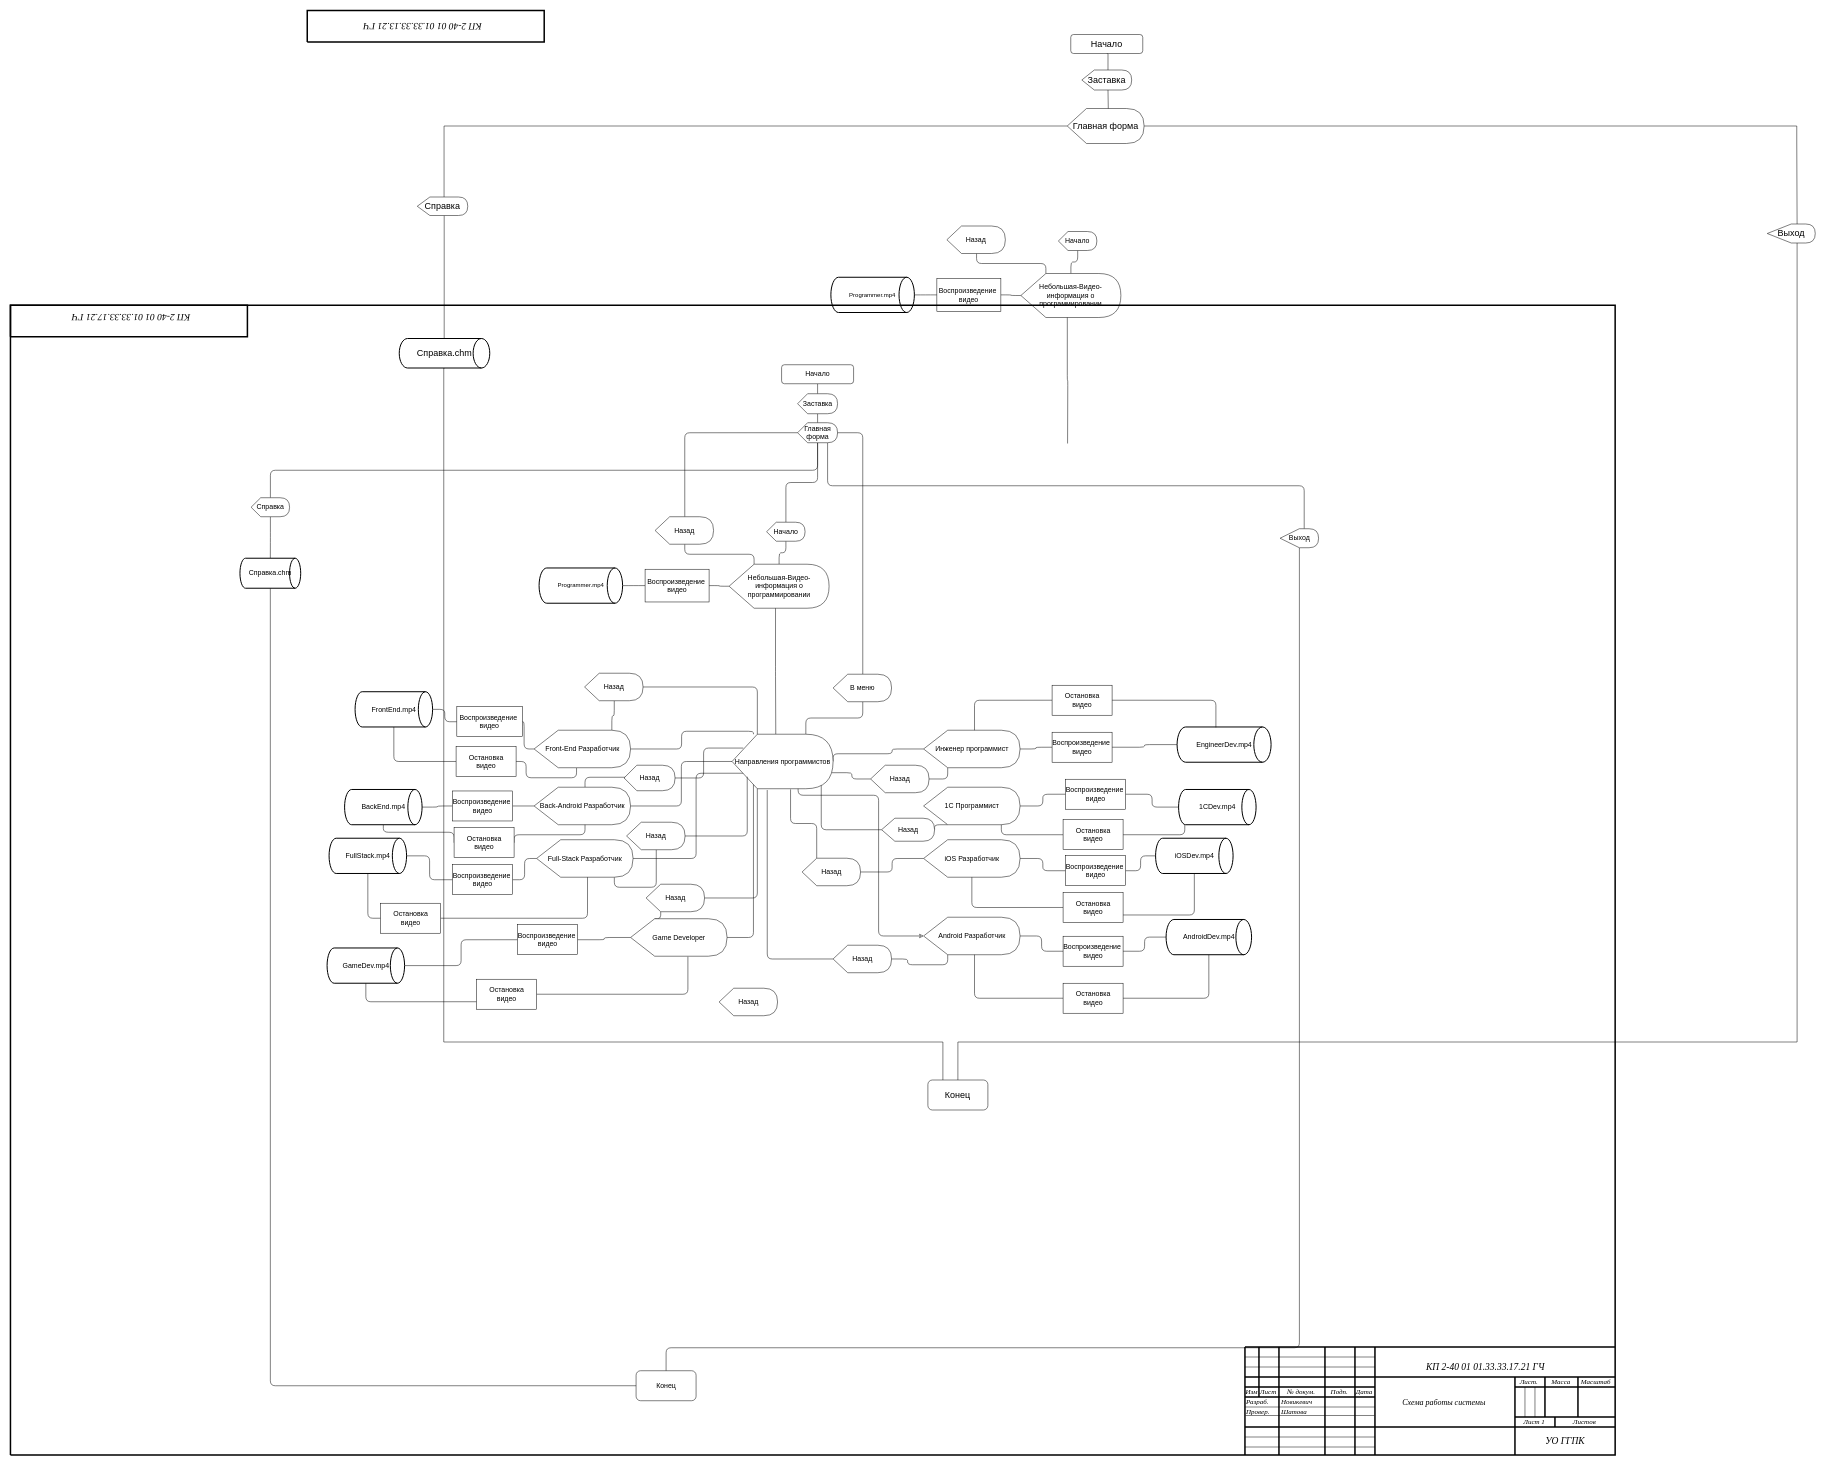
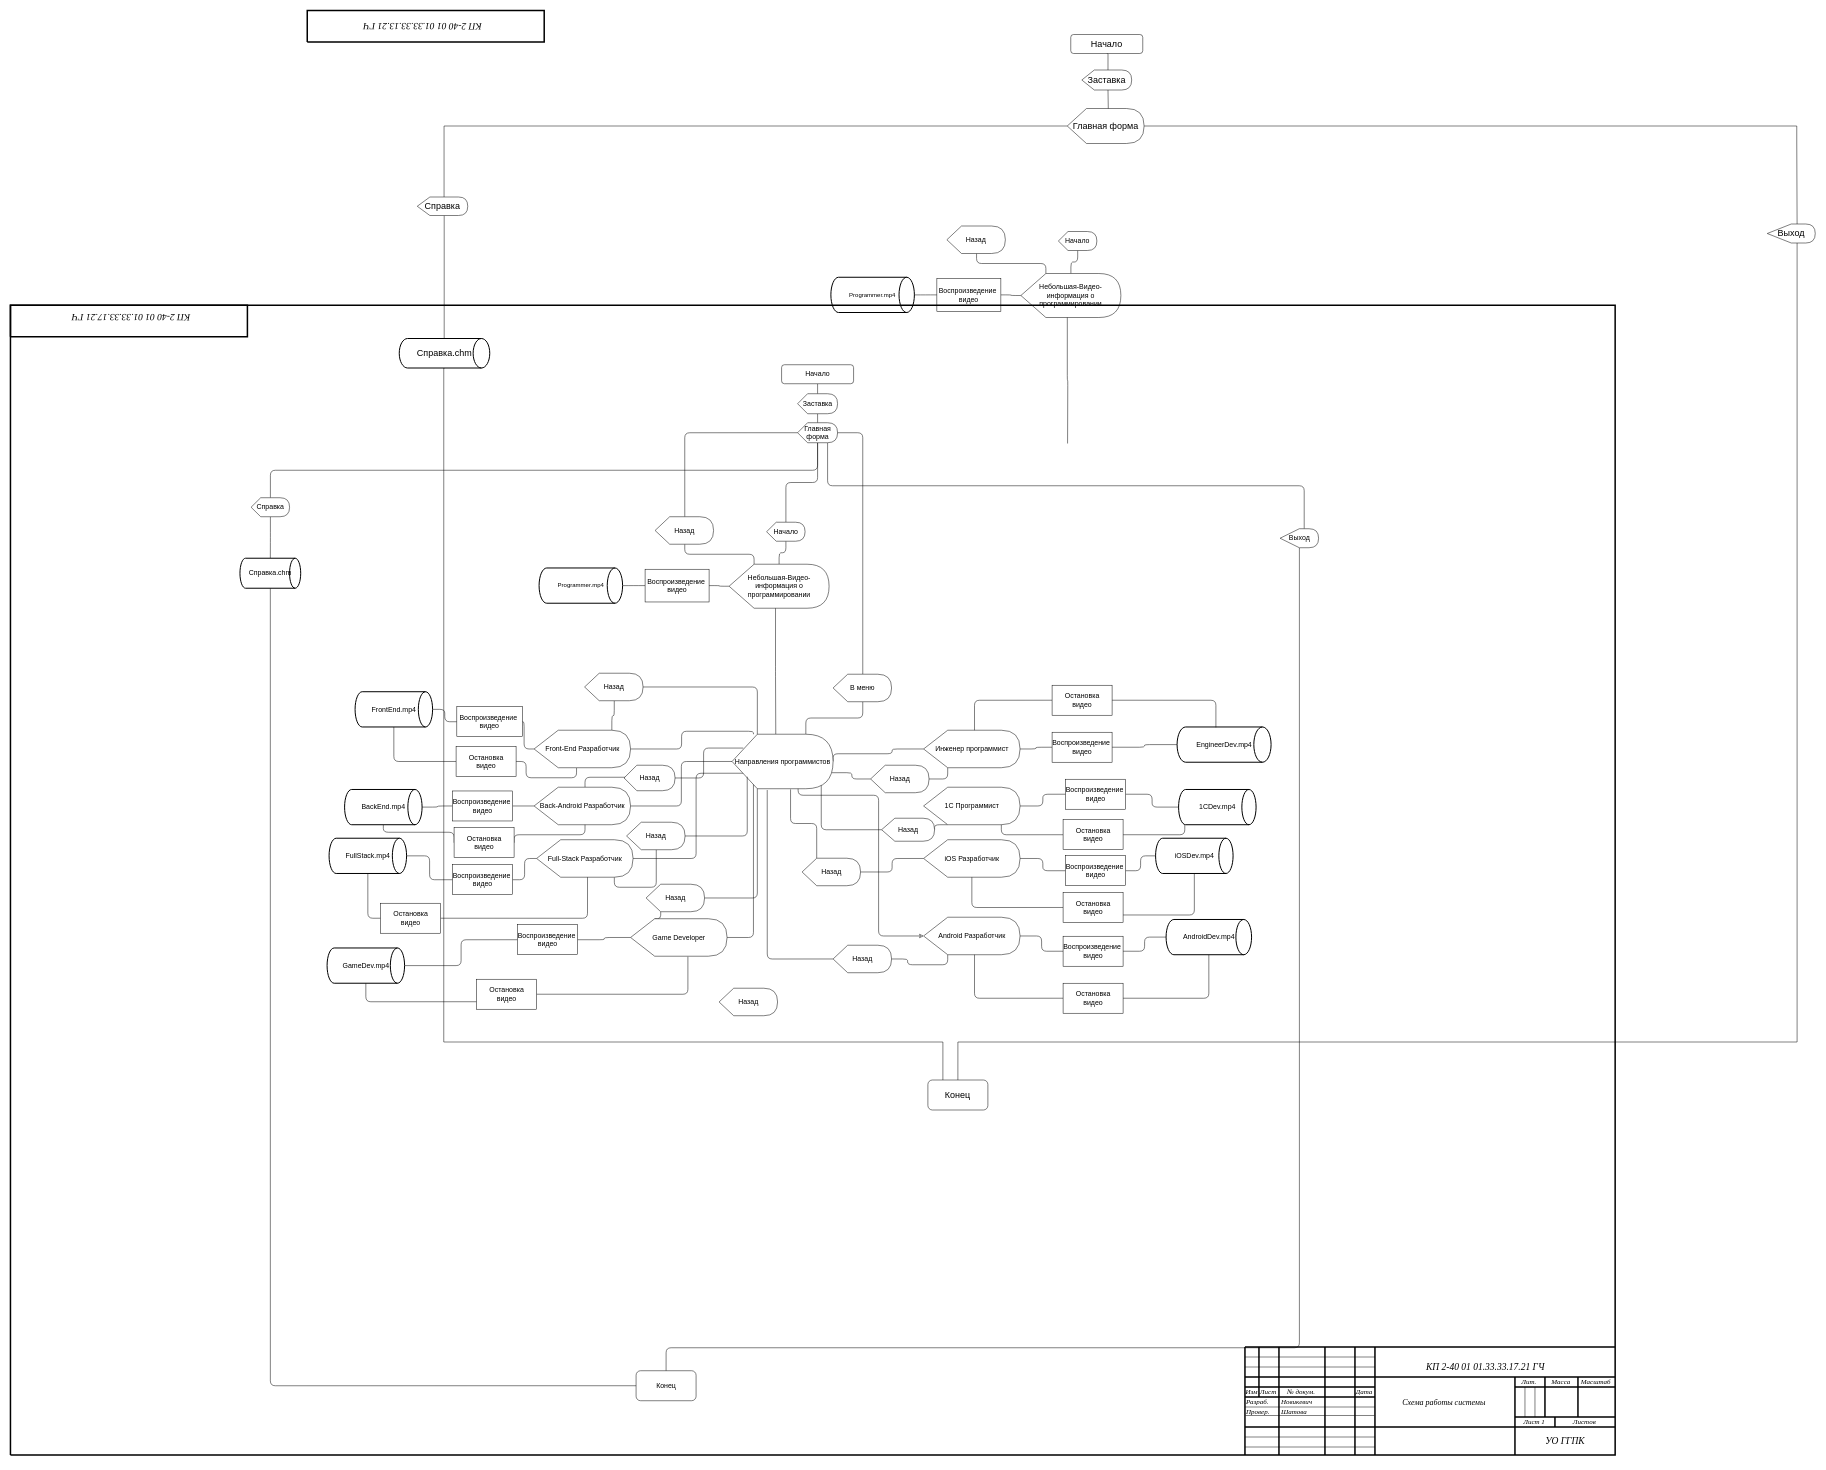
node "Лист.": label "Лист." -> "Лит."
node "Подп.": removed
